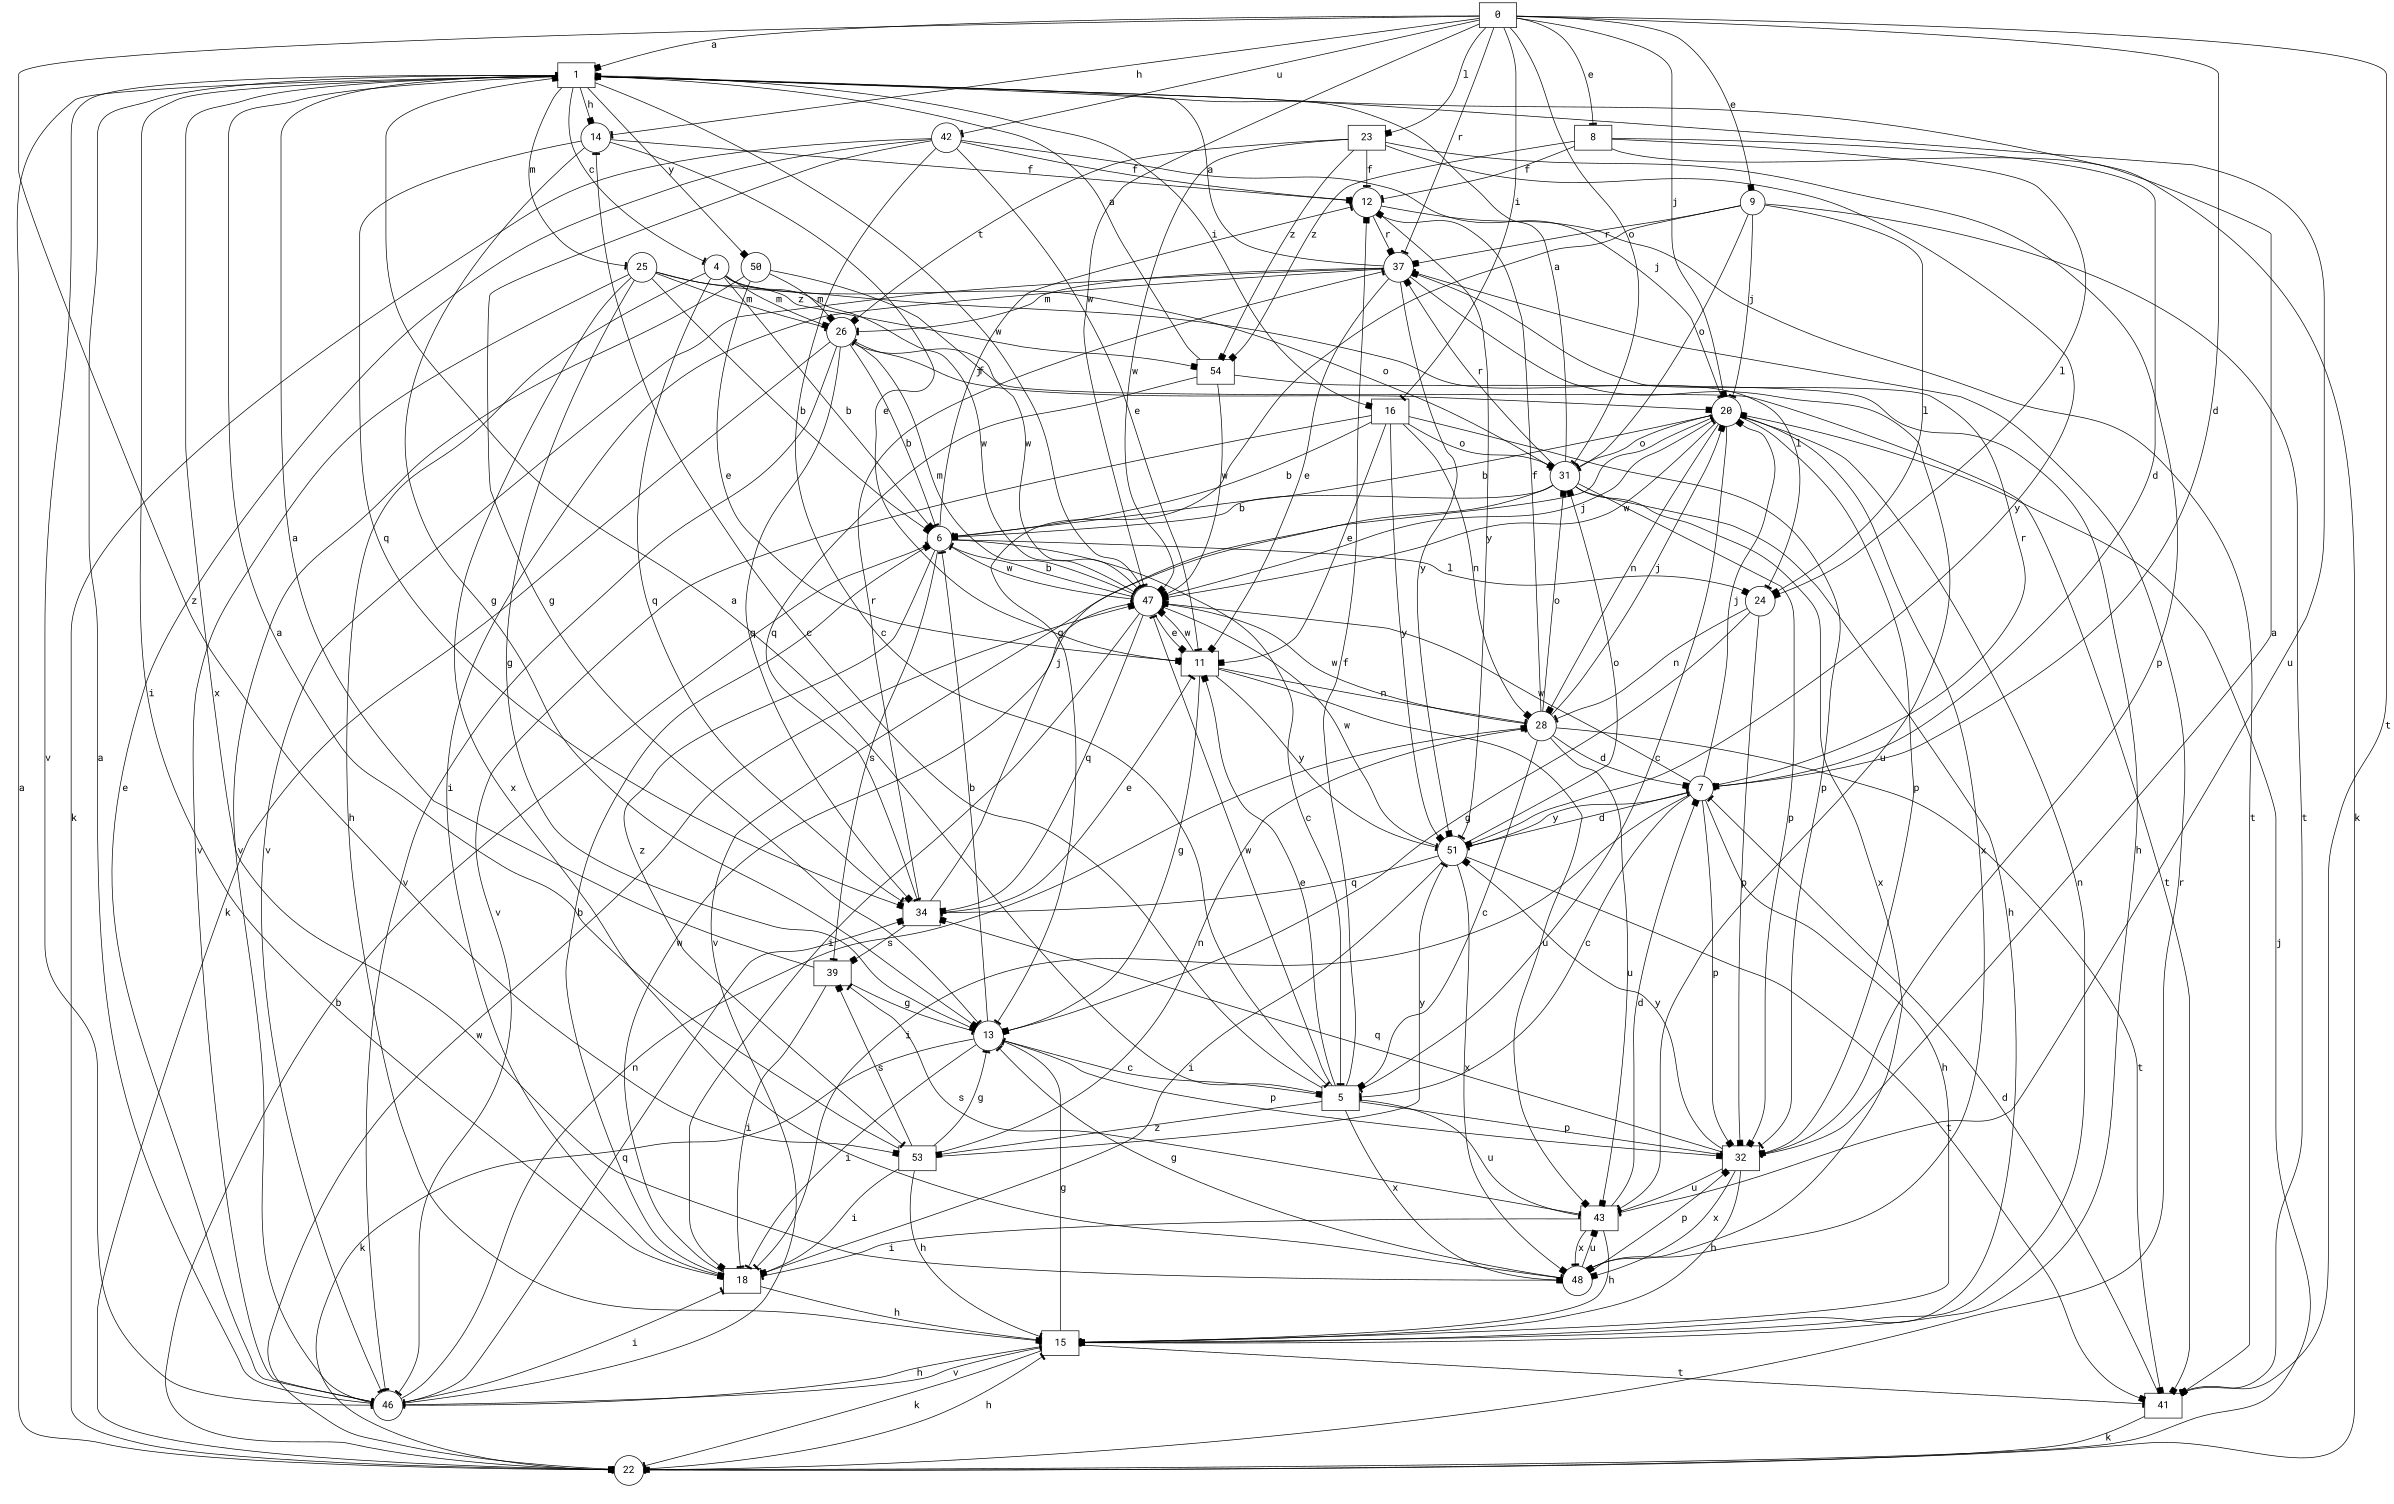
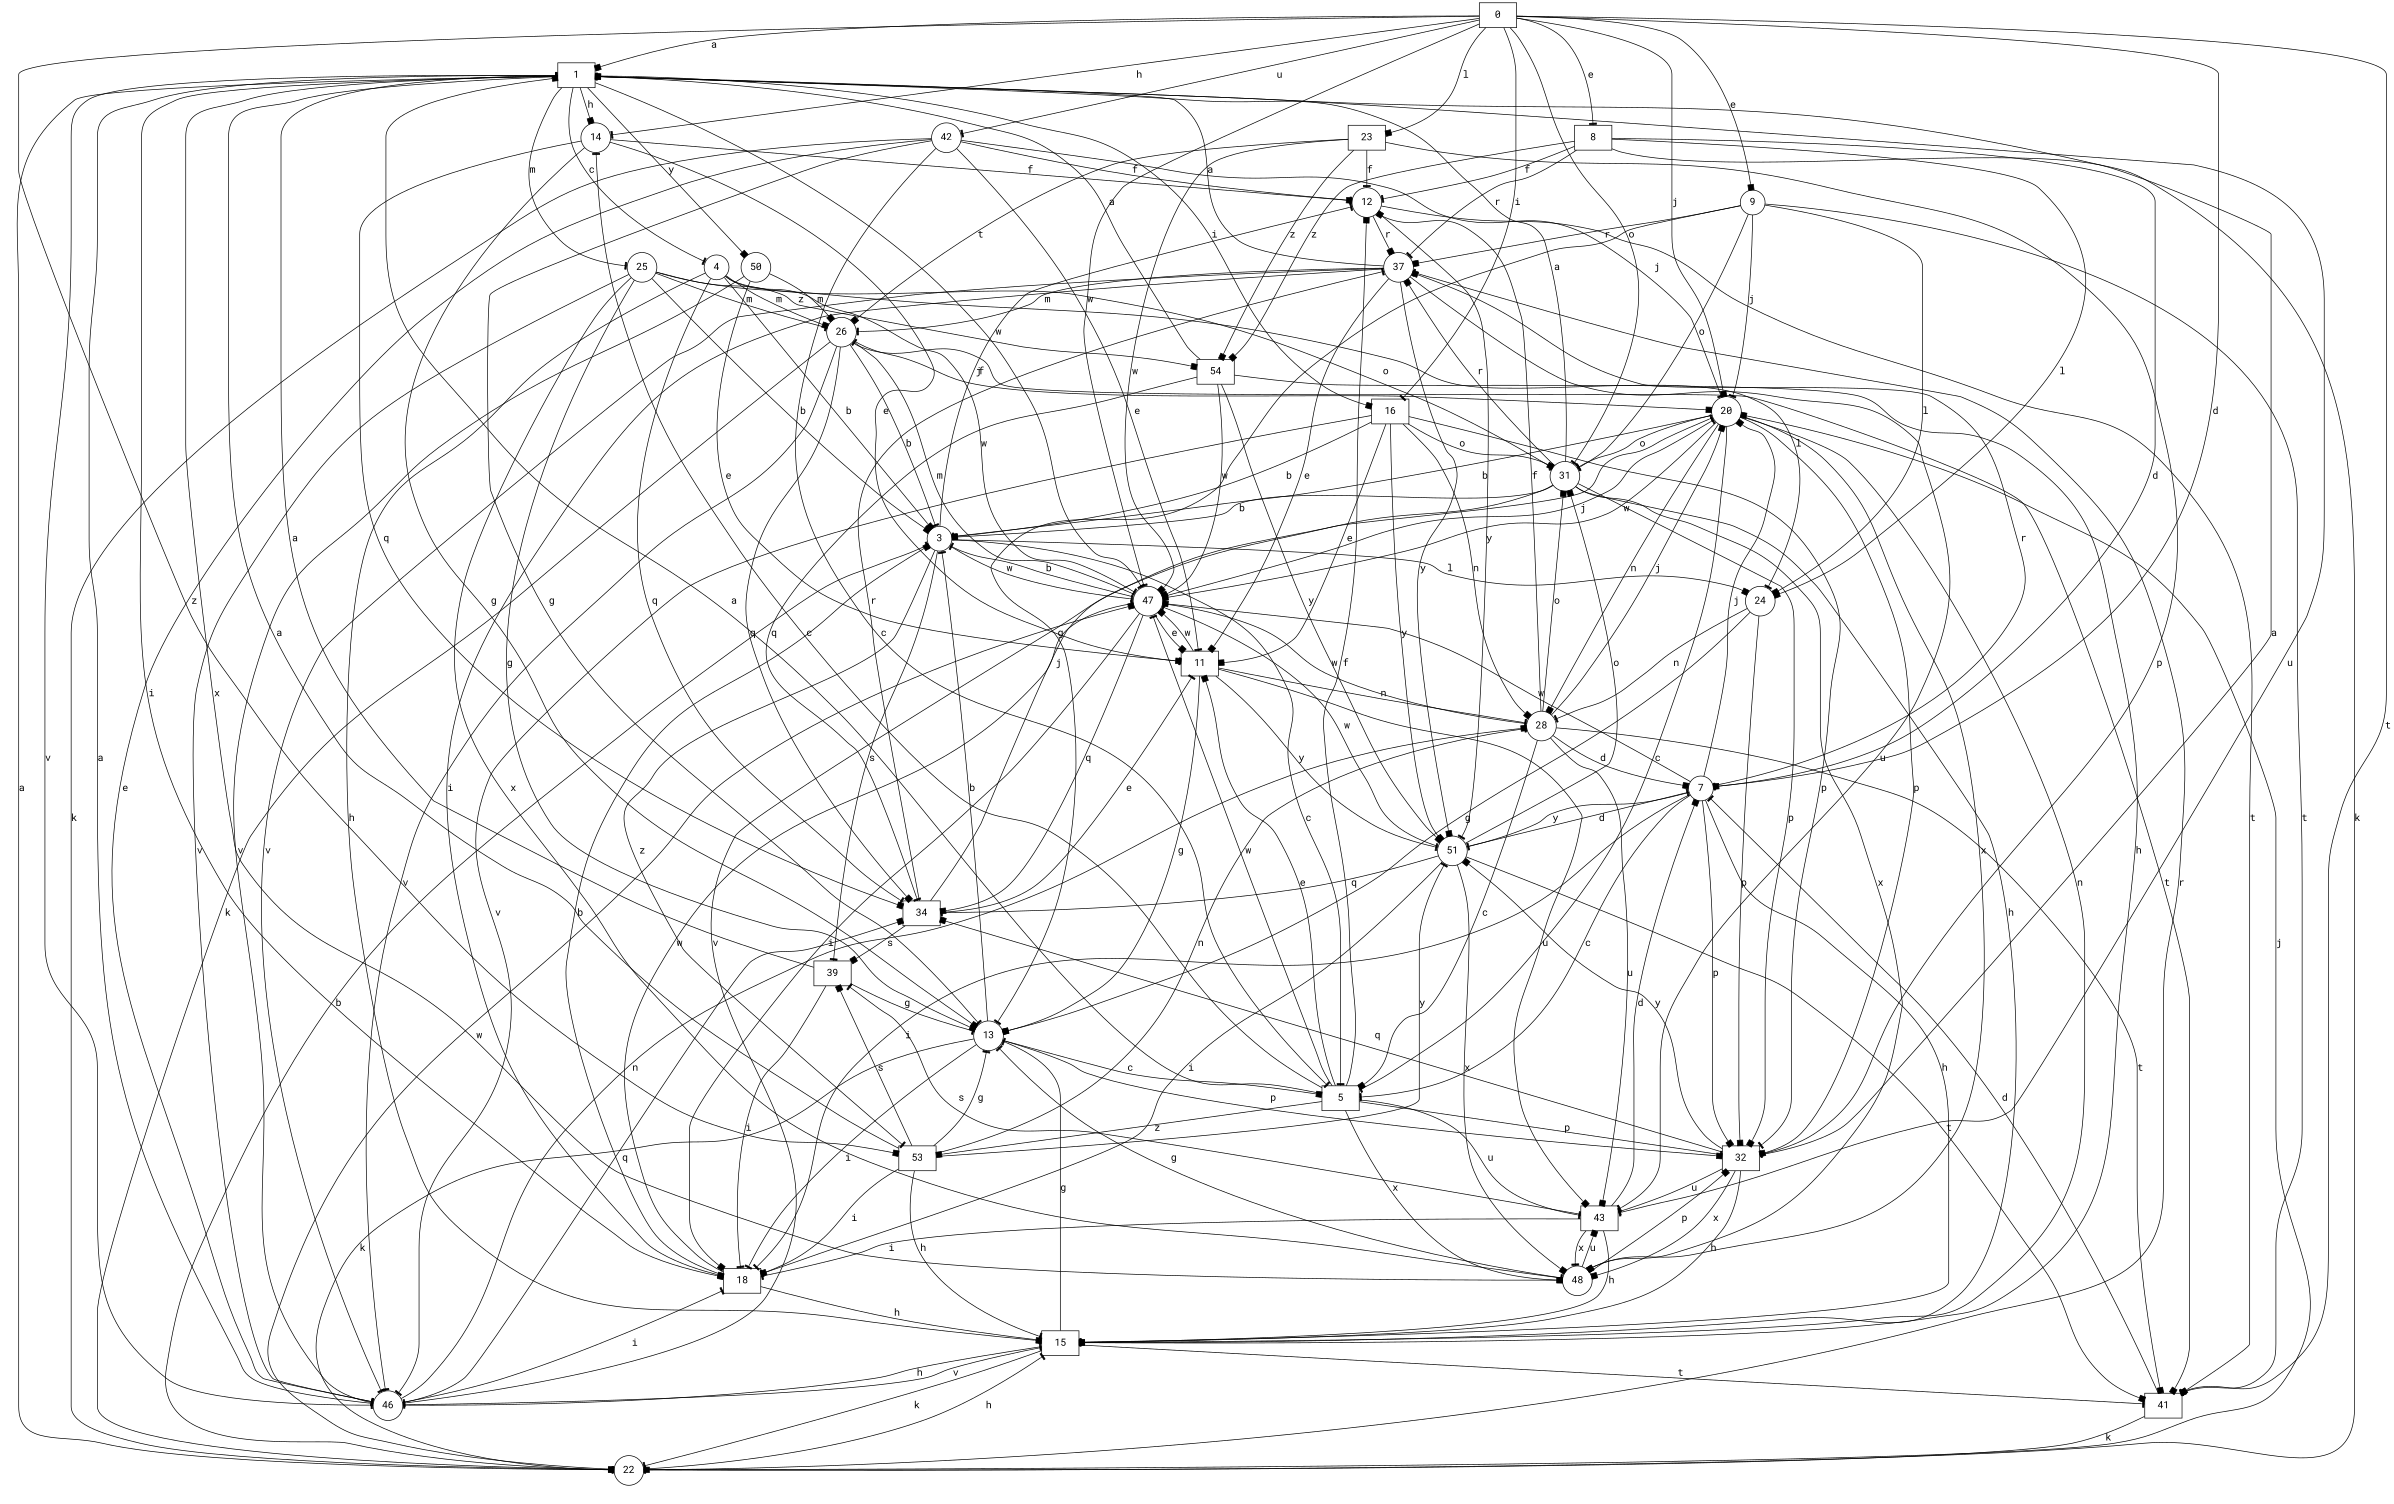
edge "0" -> "37": now "8" -> "37"
edge "50" -> "47": removed, label "w"
edge "23" -> "51": now "54" -> "51"
node "6": label "6" -> "3"
